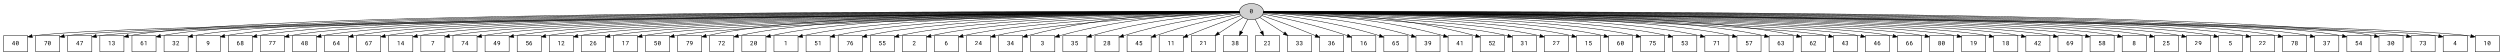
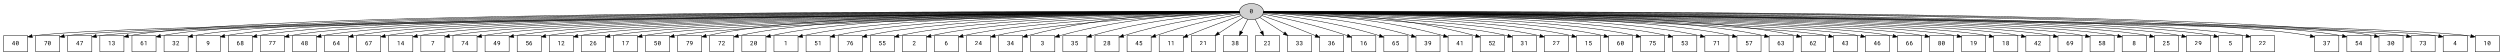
node "78": removed
